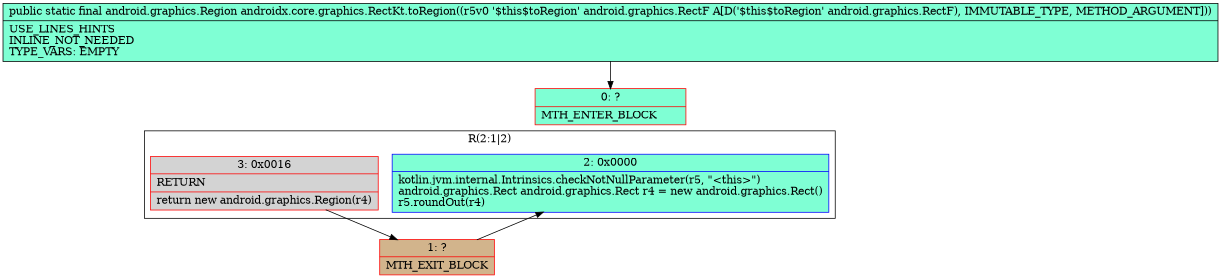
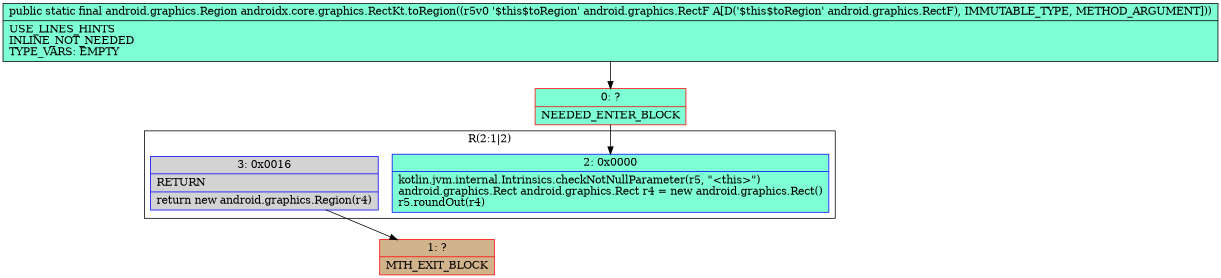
node "0: ?": text "MTH_ENTER_BLOCK" -> "NEEDED_ENTER_BLOCK"
node "3: 0x0016": color red -> blue
edge "1: ?" -> "2: 0x0000": now "0: ?" -> "2: 0x0000"
